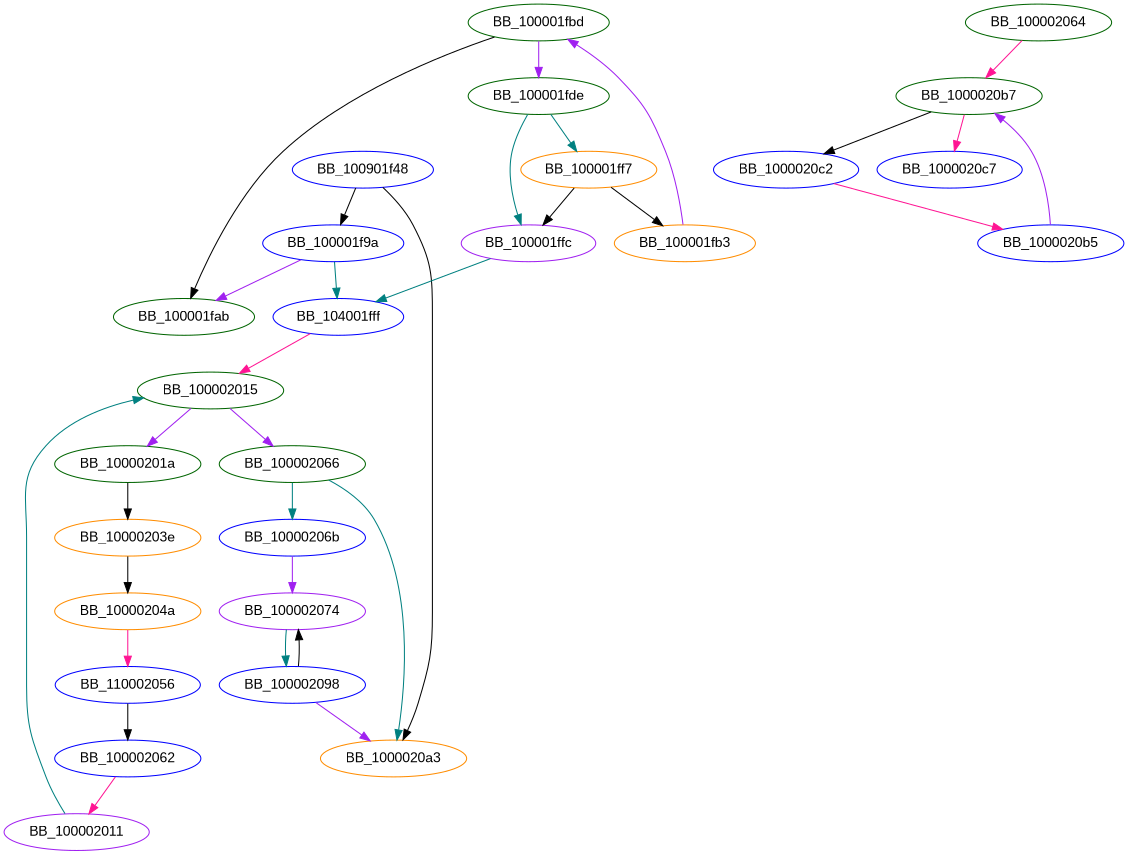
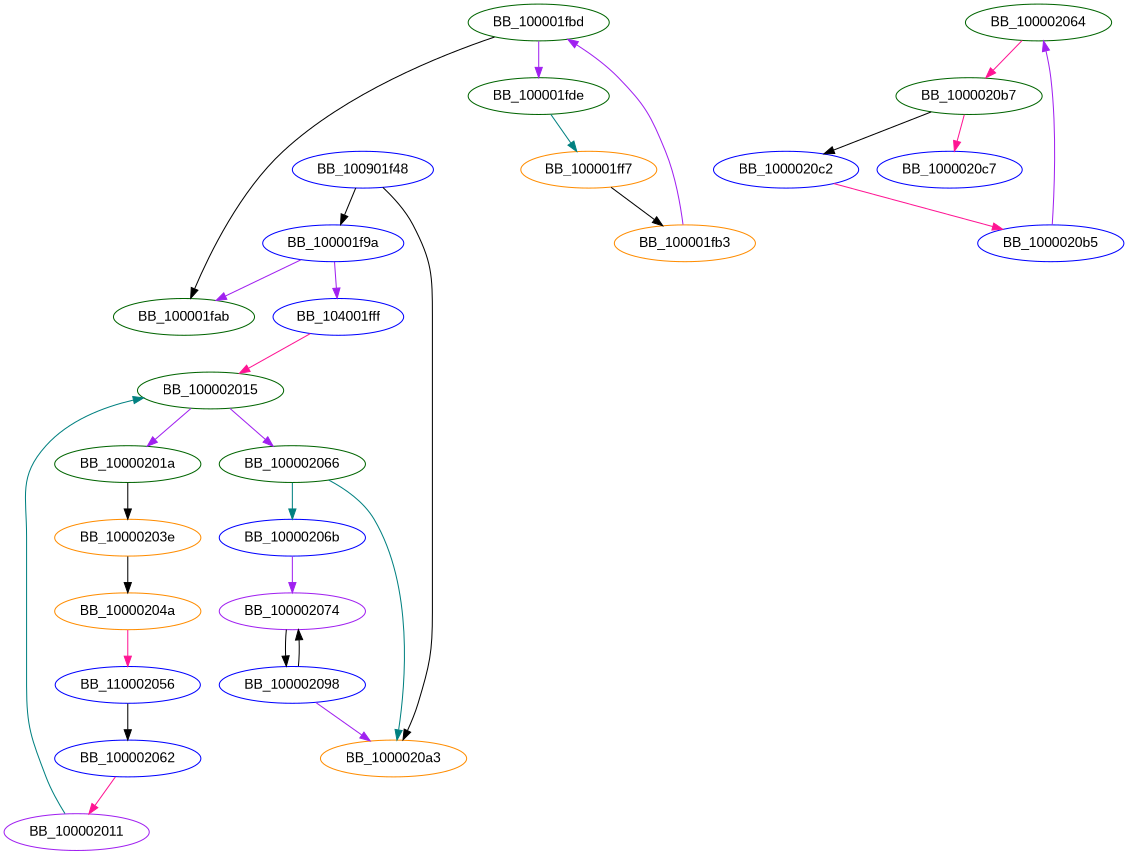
edge "BB_1000020b5" -> "BB_1000020b7": now "BB_1000020b5" -> "BB_100002064"
node "BB_100001ffc": removed
edge "BB_100001f9a" -> "BB_104001fff": color teal -> purple
edge "BB_100002074" -> "BB_100002098": color teal -> black
